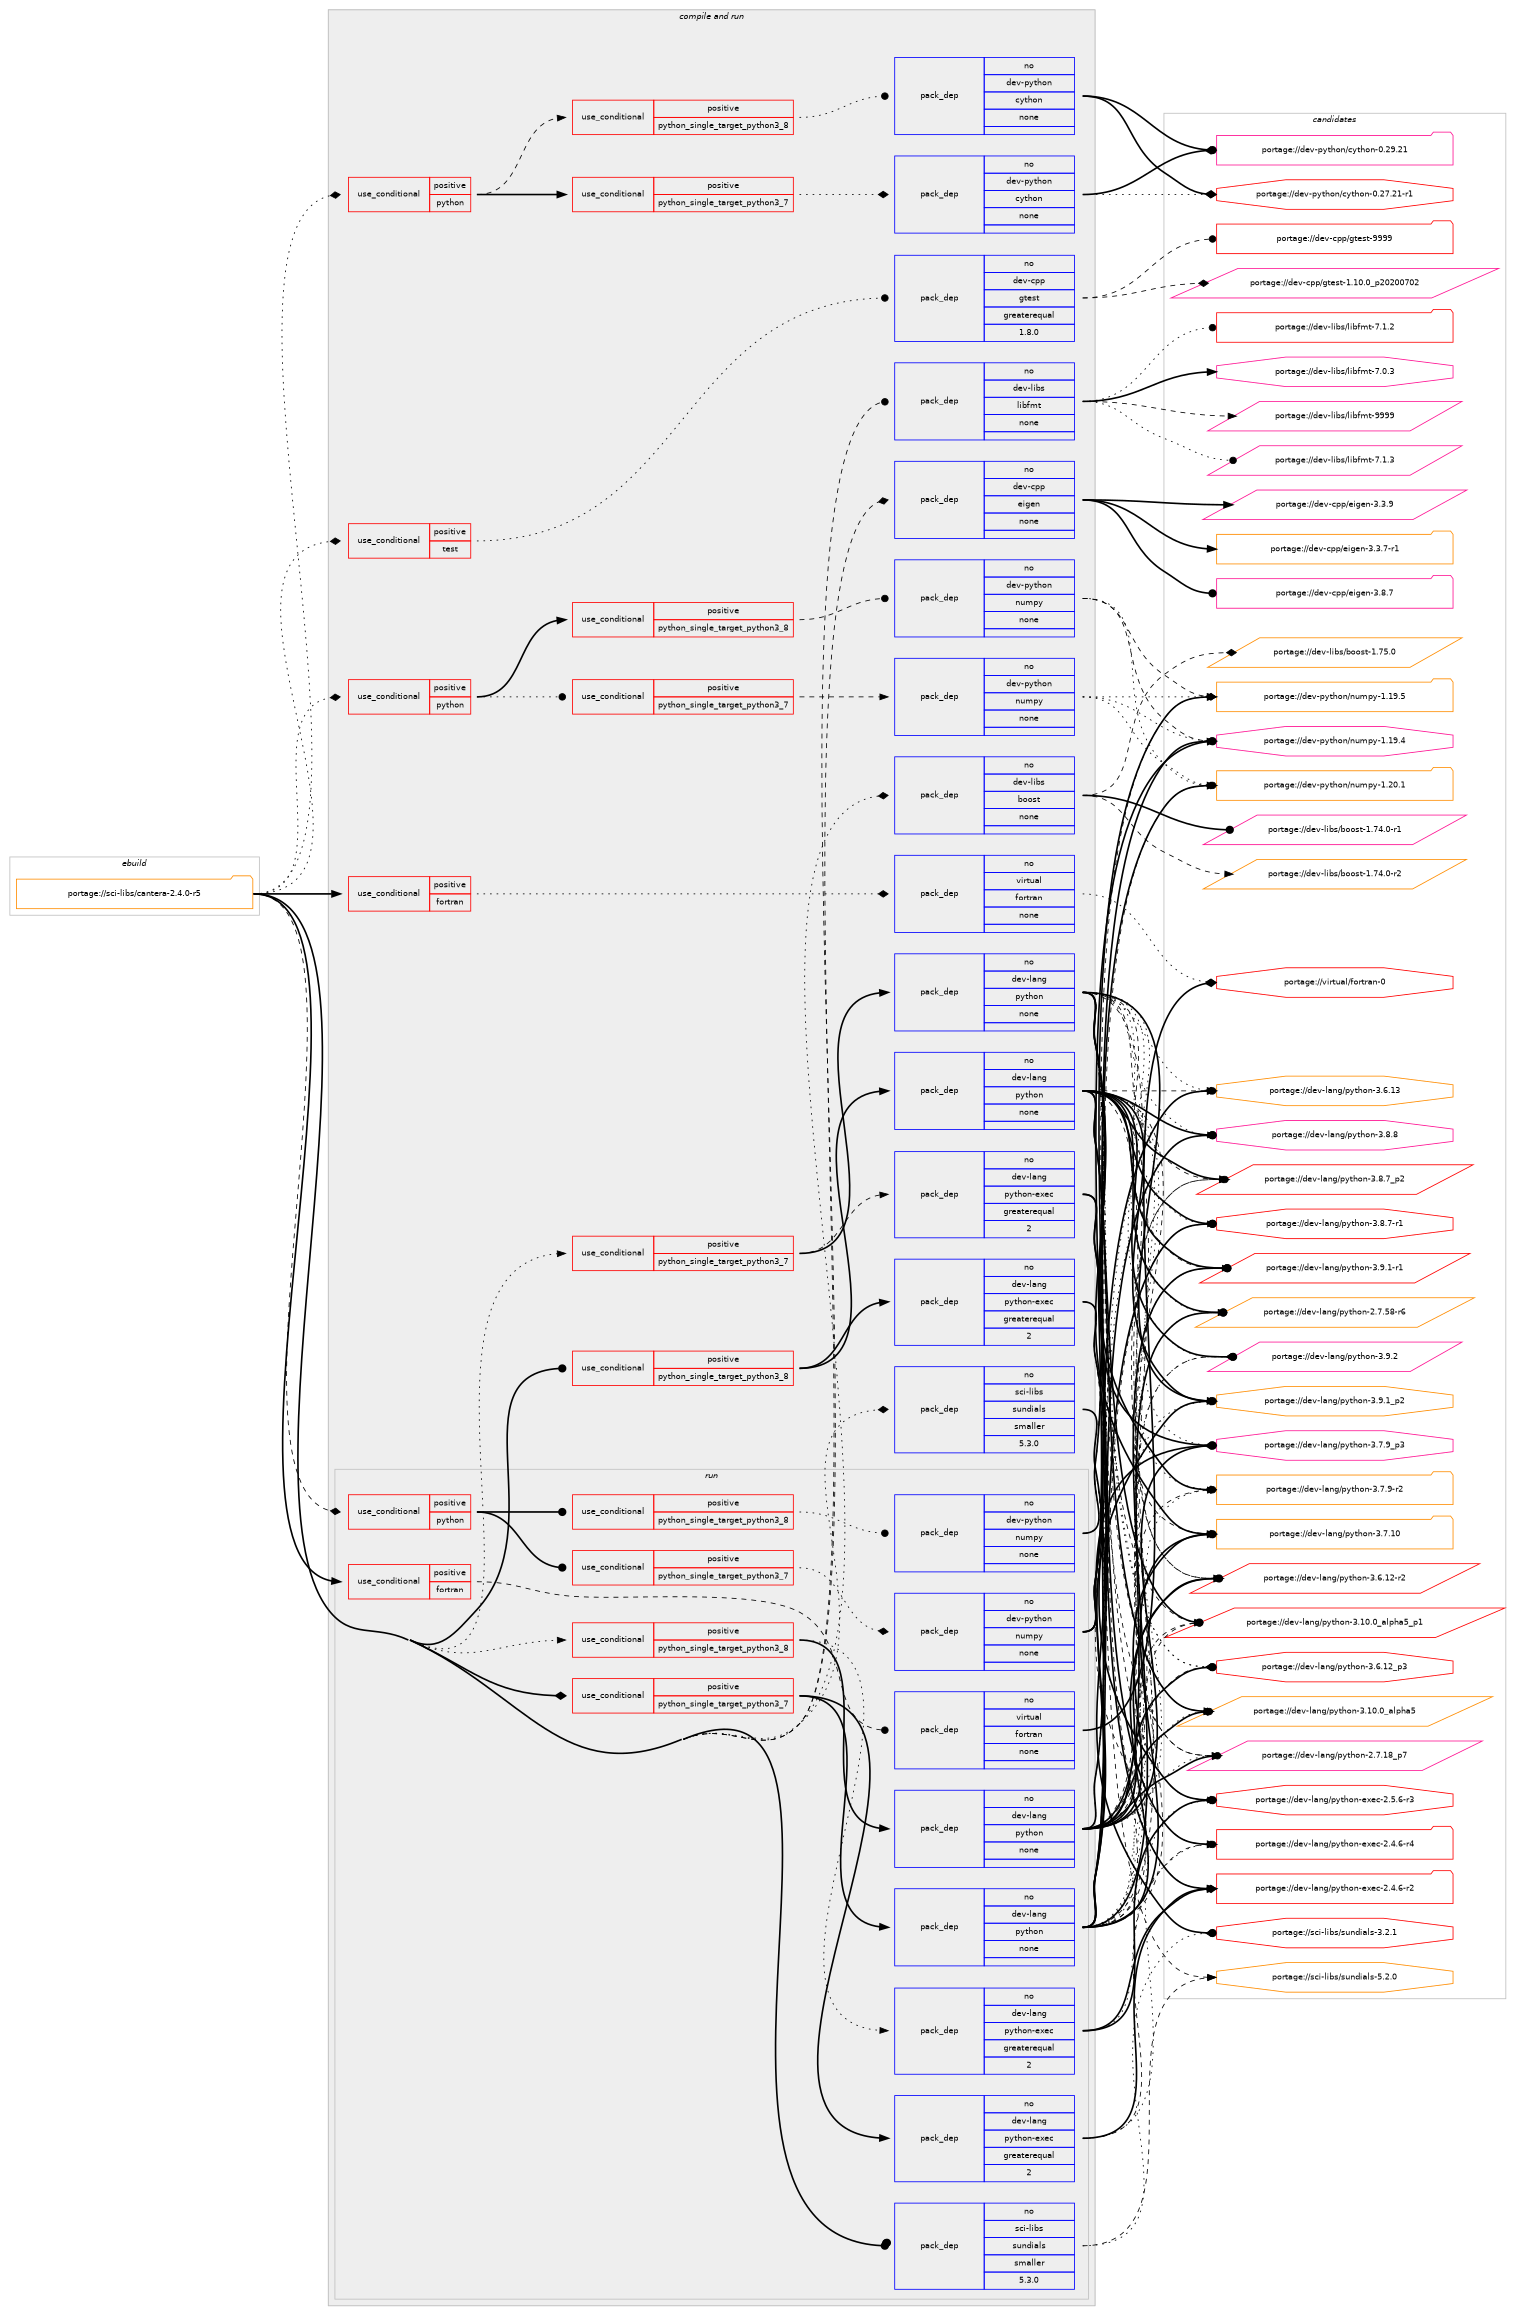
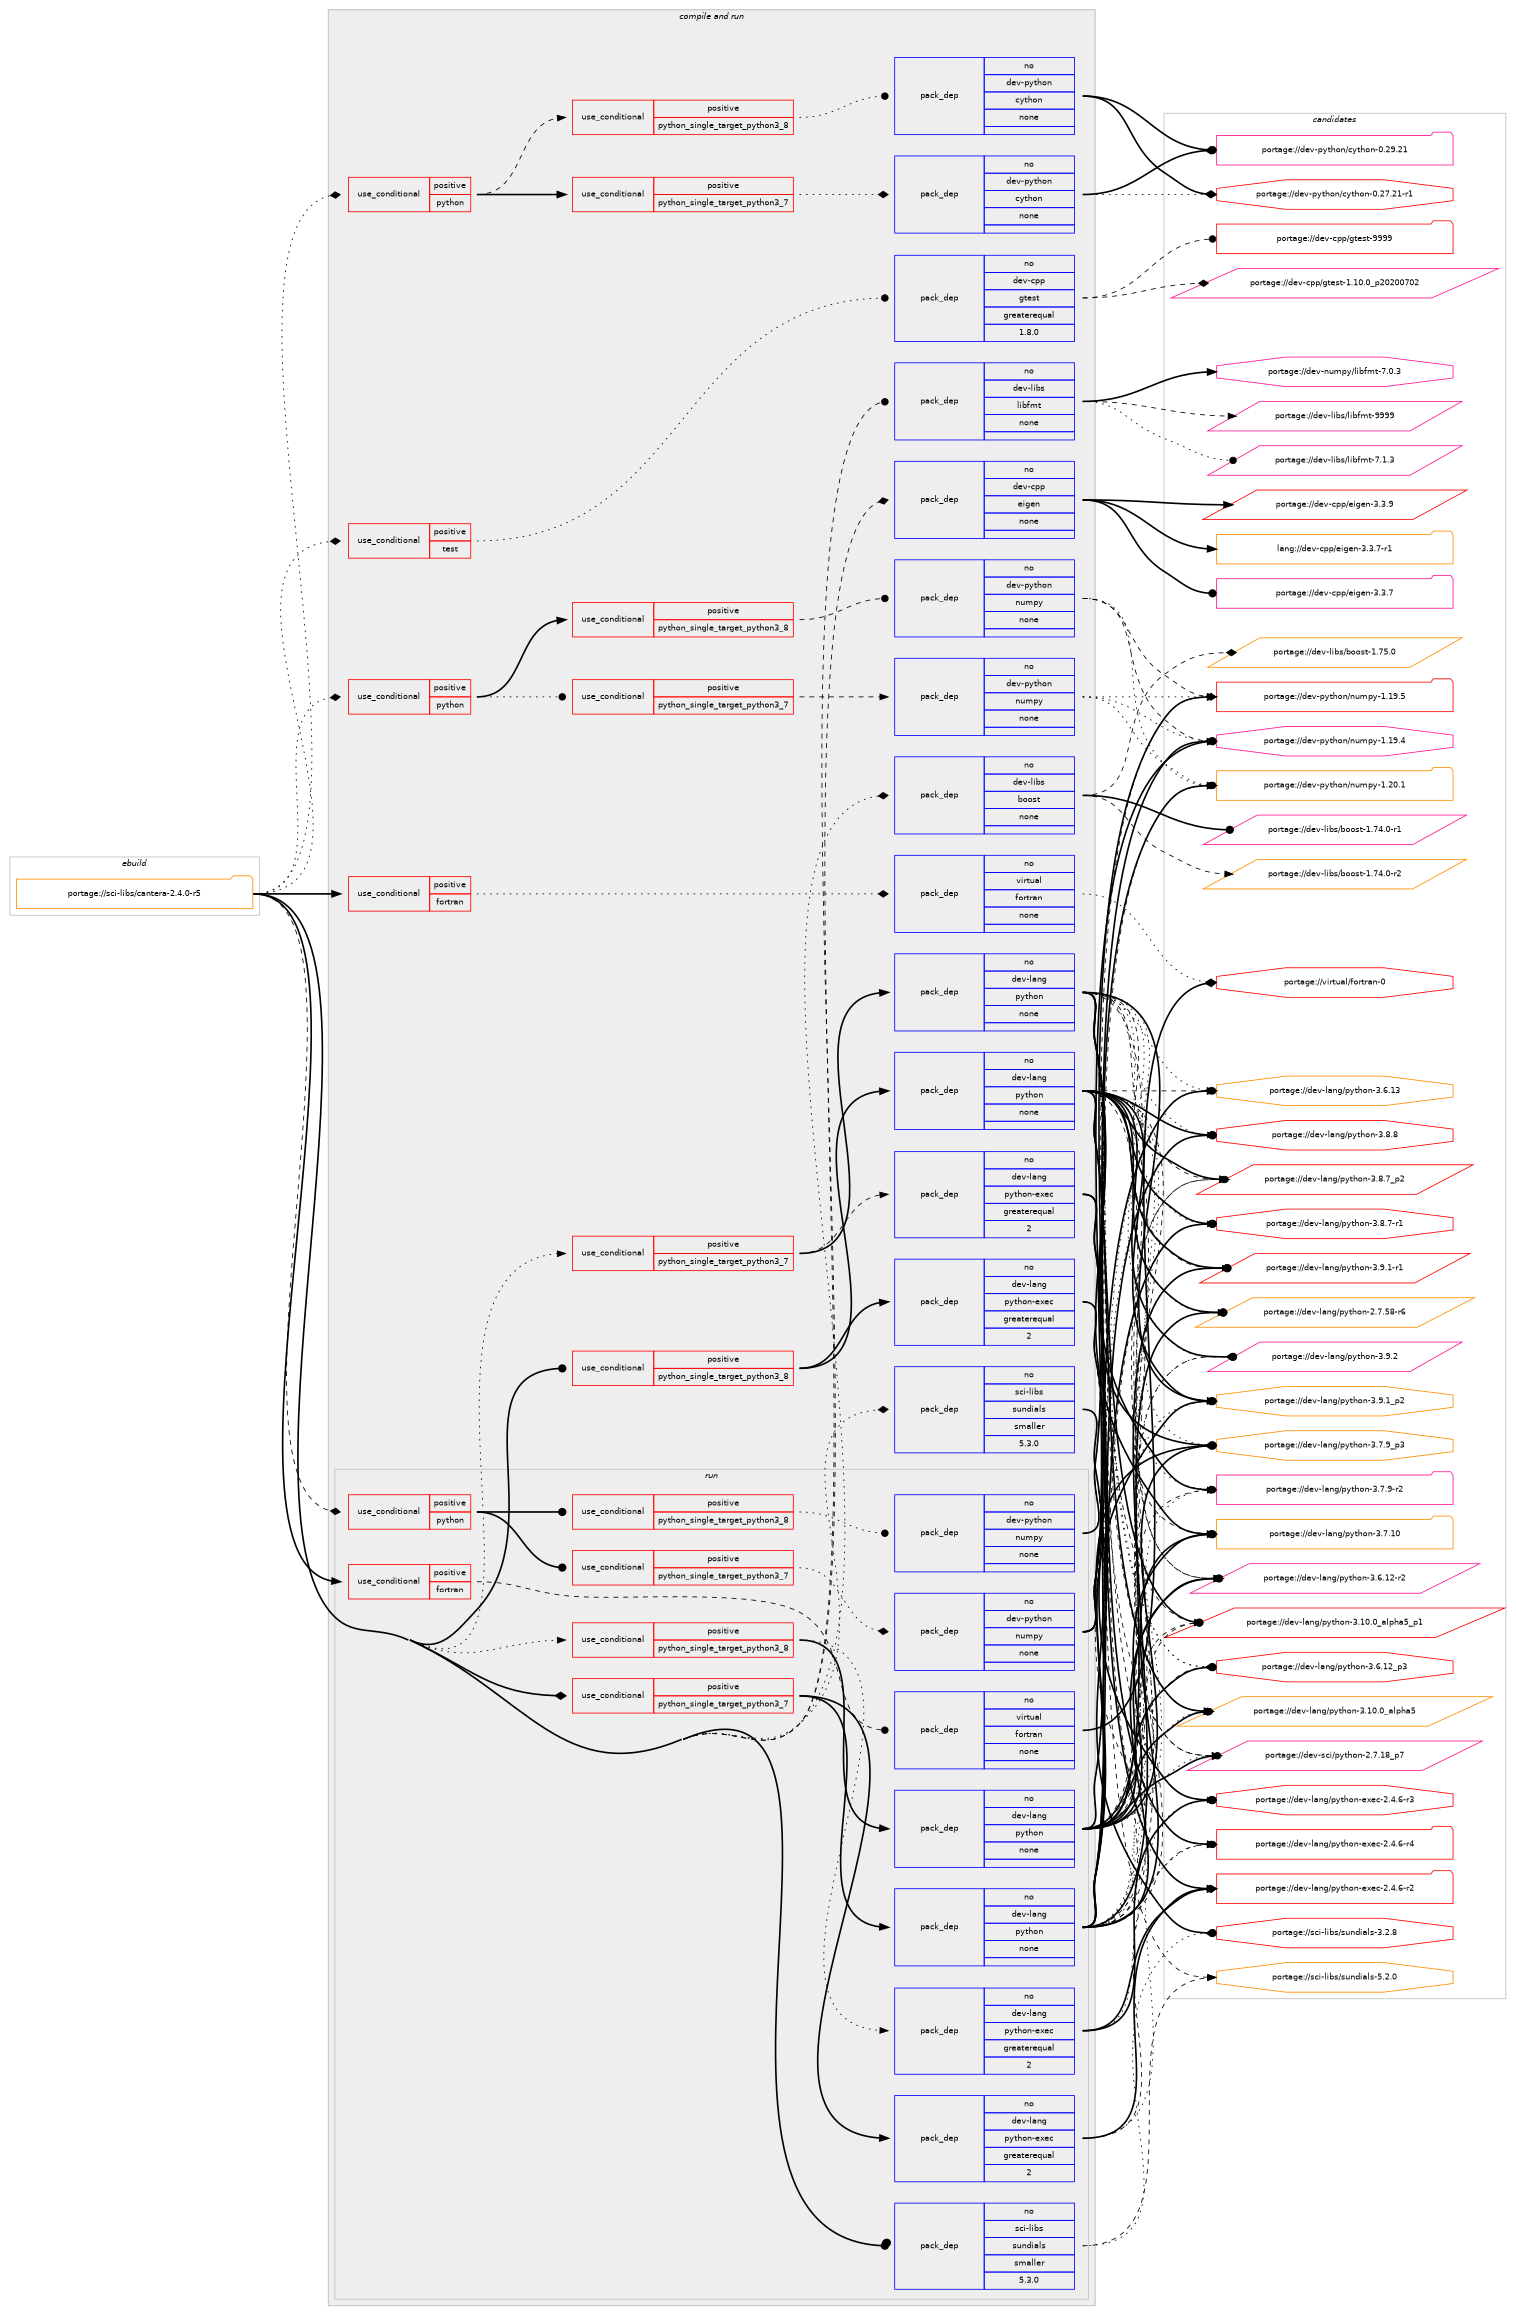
node "portage://dev-libs/libfmt-7.1.2": removed
node "portage://dev-libs/libfmt-7.0.3": label "portage://dev-libs/libfmt-7.0.3" -> "portage://dev-numpy/libfmt-7.0.3"
node "portage://dev-cpp/eigen-3.3.9": color deeppink -> red
node "portage://dev-cpp/eigen-3.3.7-r1": label "portage://dev-cpp/eigen-3.3.7-r1" -> "lang://dev-cpp/eigen-3.3.7-r1"
node "portage://dev-cpp/eigen-3.8.7": label "portage://dev-cpp/eigen-3.8.7" -> "portage://dev-cpp/eigen-3.3.7"
node "portage://dev-python/numpy-1.19.5": color darkorange -> red
node "portage://dev-lang/python-3.8.8": color deeppink -> red
node "portage://dev-lang/python-3.7.9_p3": color deeppink -> darkorange
node "portage://dev-lang/python-3.7.9-r2": color darkorange -> deeppink
node "portage://dev-lang/python-3.6.12-r2": color red -> deeppink
node "portage://dev-lang/python-2.7.18_p7": label "portage://dev-lang/python-2.7.18_p7" -> "portage://dev-sci/python-2.7.18_p7"
node "portage://dev-lang/python-exec-2.5.6-r3": label "portage://dev-lang/python-exec-2.5.6-r3" -> "portage://dev-lang/python-exec-2.4.6-r3"
node "portage://sci-libs/sundials-3.2.1": label "portage://sci-libs/sundials-3.2.1" -> "portage://sci-libs/sundials-3.2.8"
